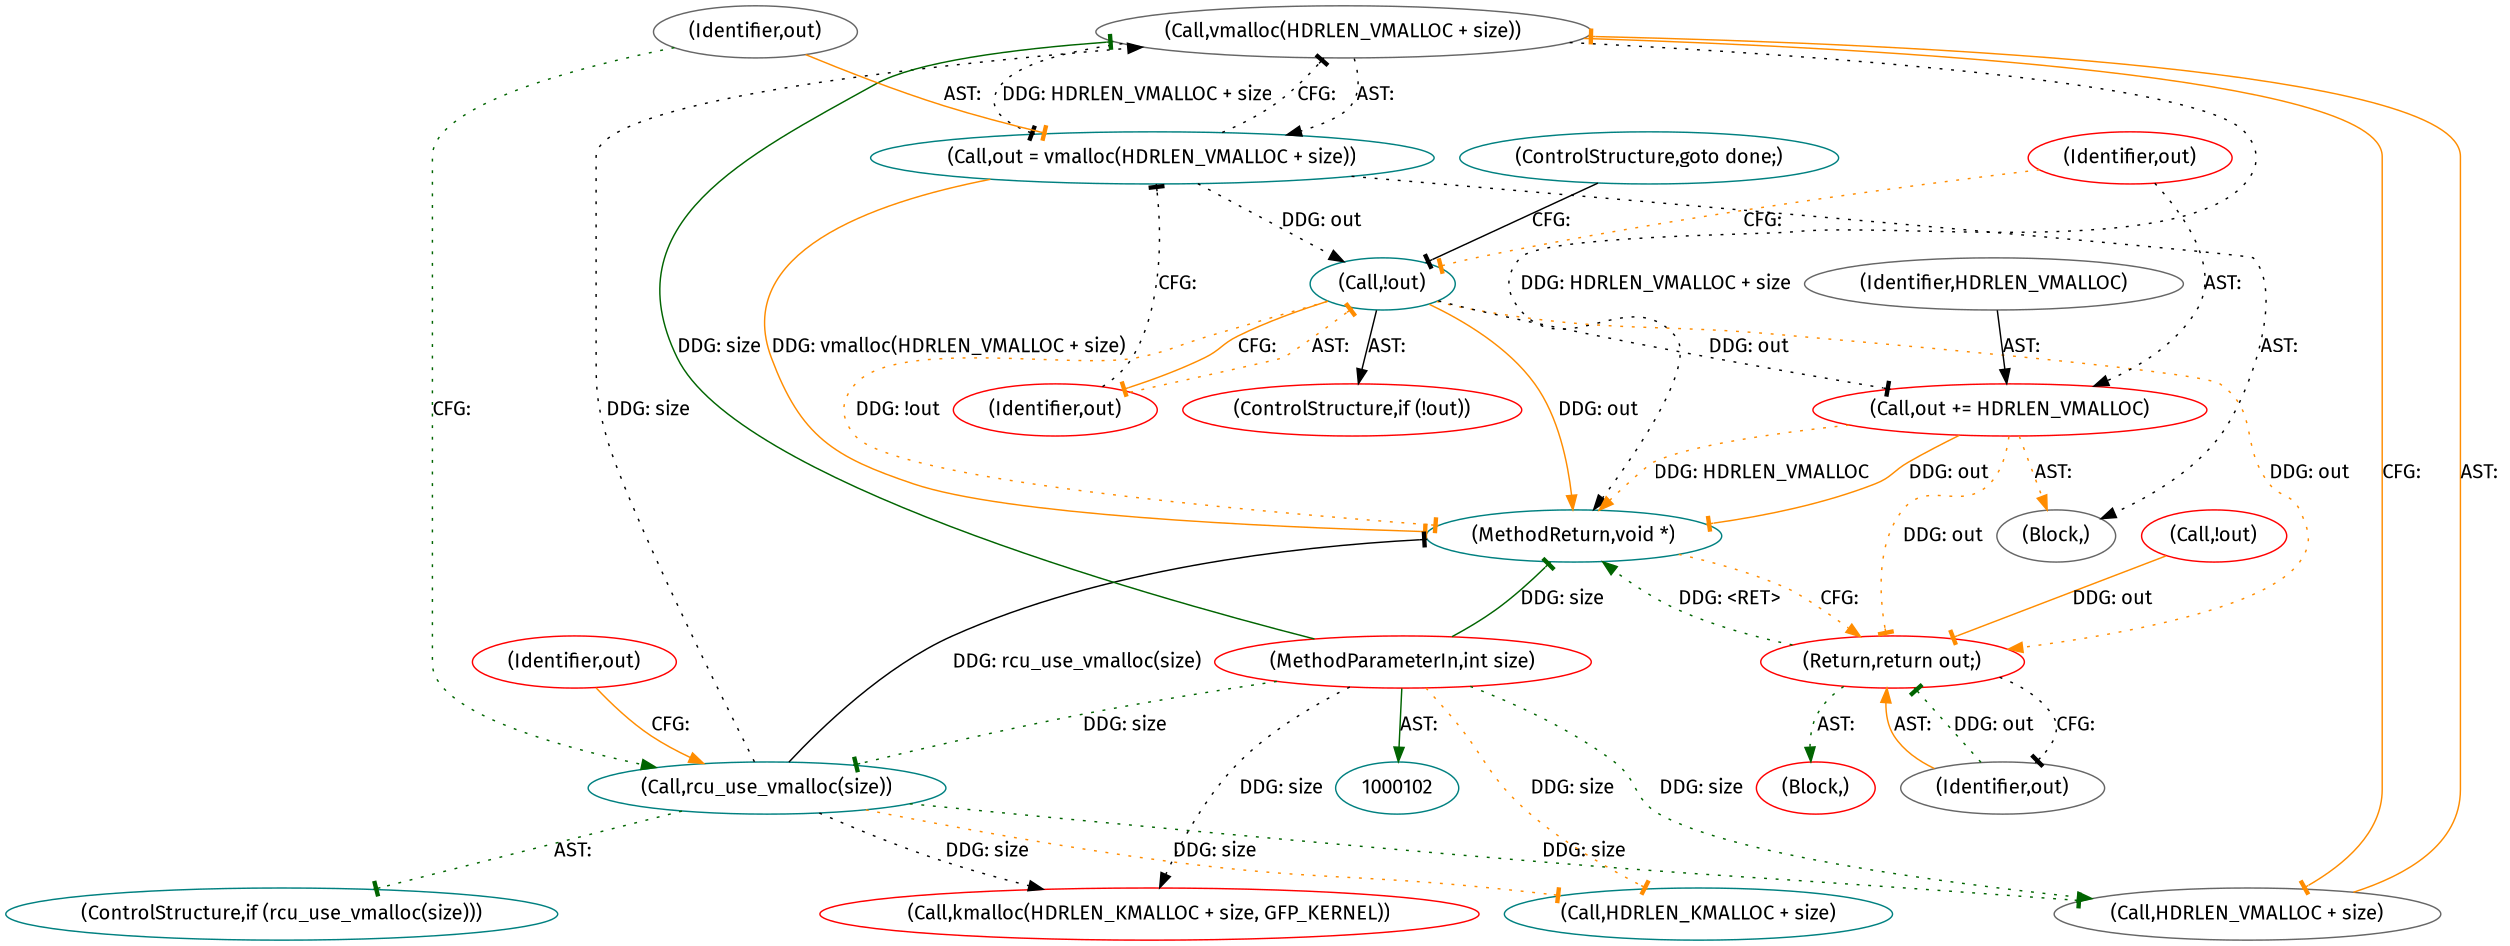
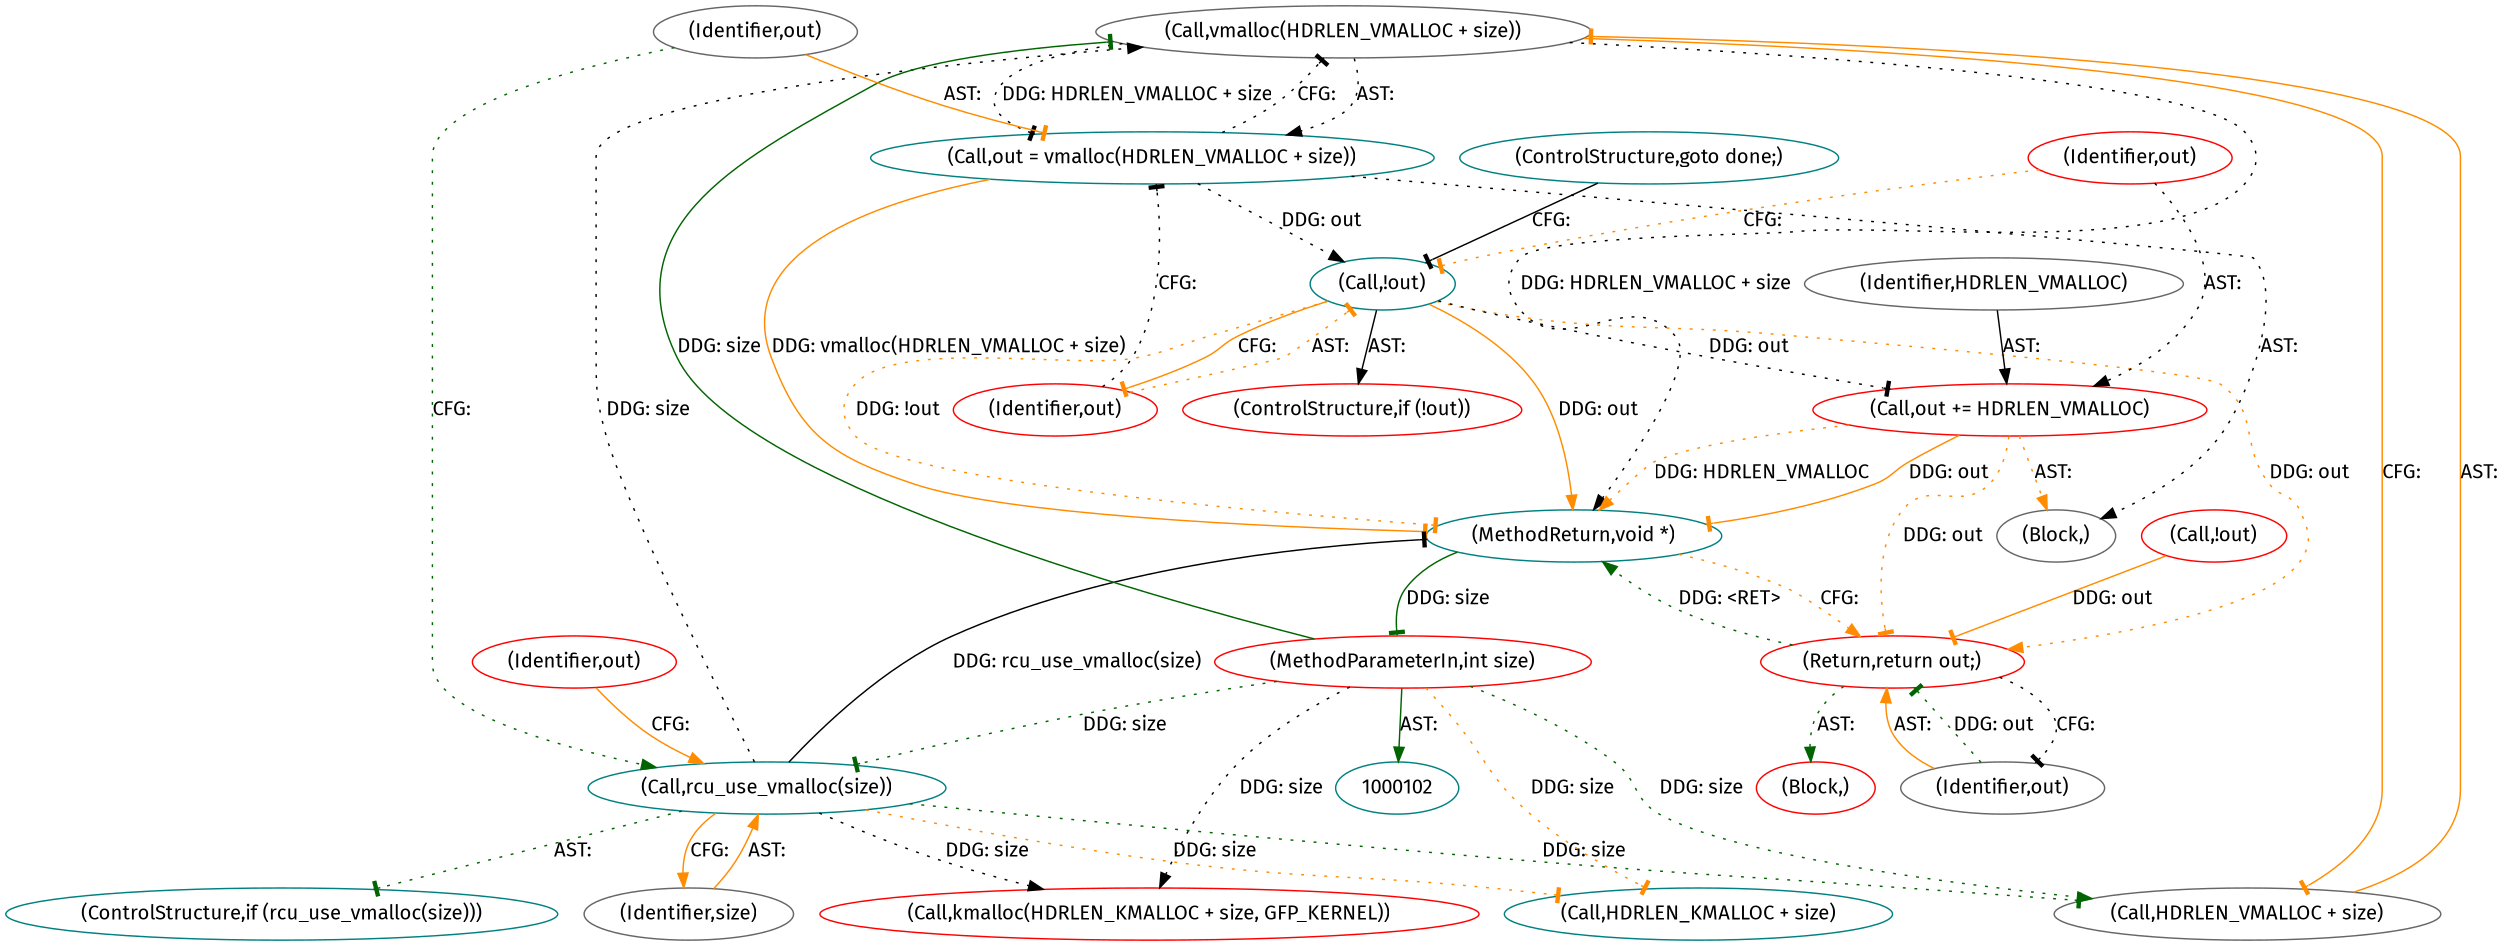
edge "(MethodParameterIn,int size)" -> "(MethodReturn,void *)": reversed
node "(Identifier,size)": added
